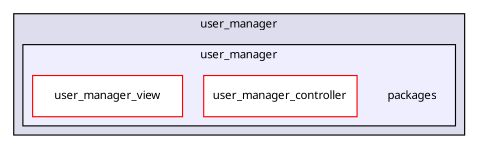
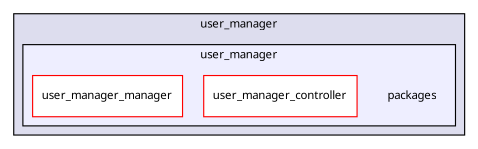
node "user_manager_view": label "user_manager_view" -> "user_manager_manager"
